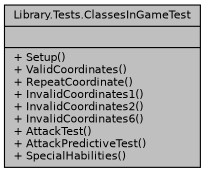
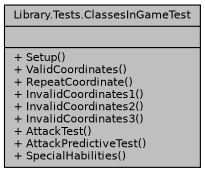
node "Library.Tests.ClassesInGameTest": text "+ InvalidCoordinates6()" -> "+ InvalidCoordinates3()"
